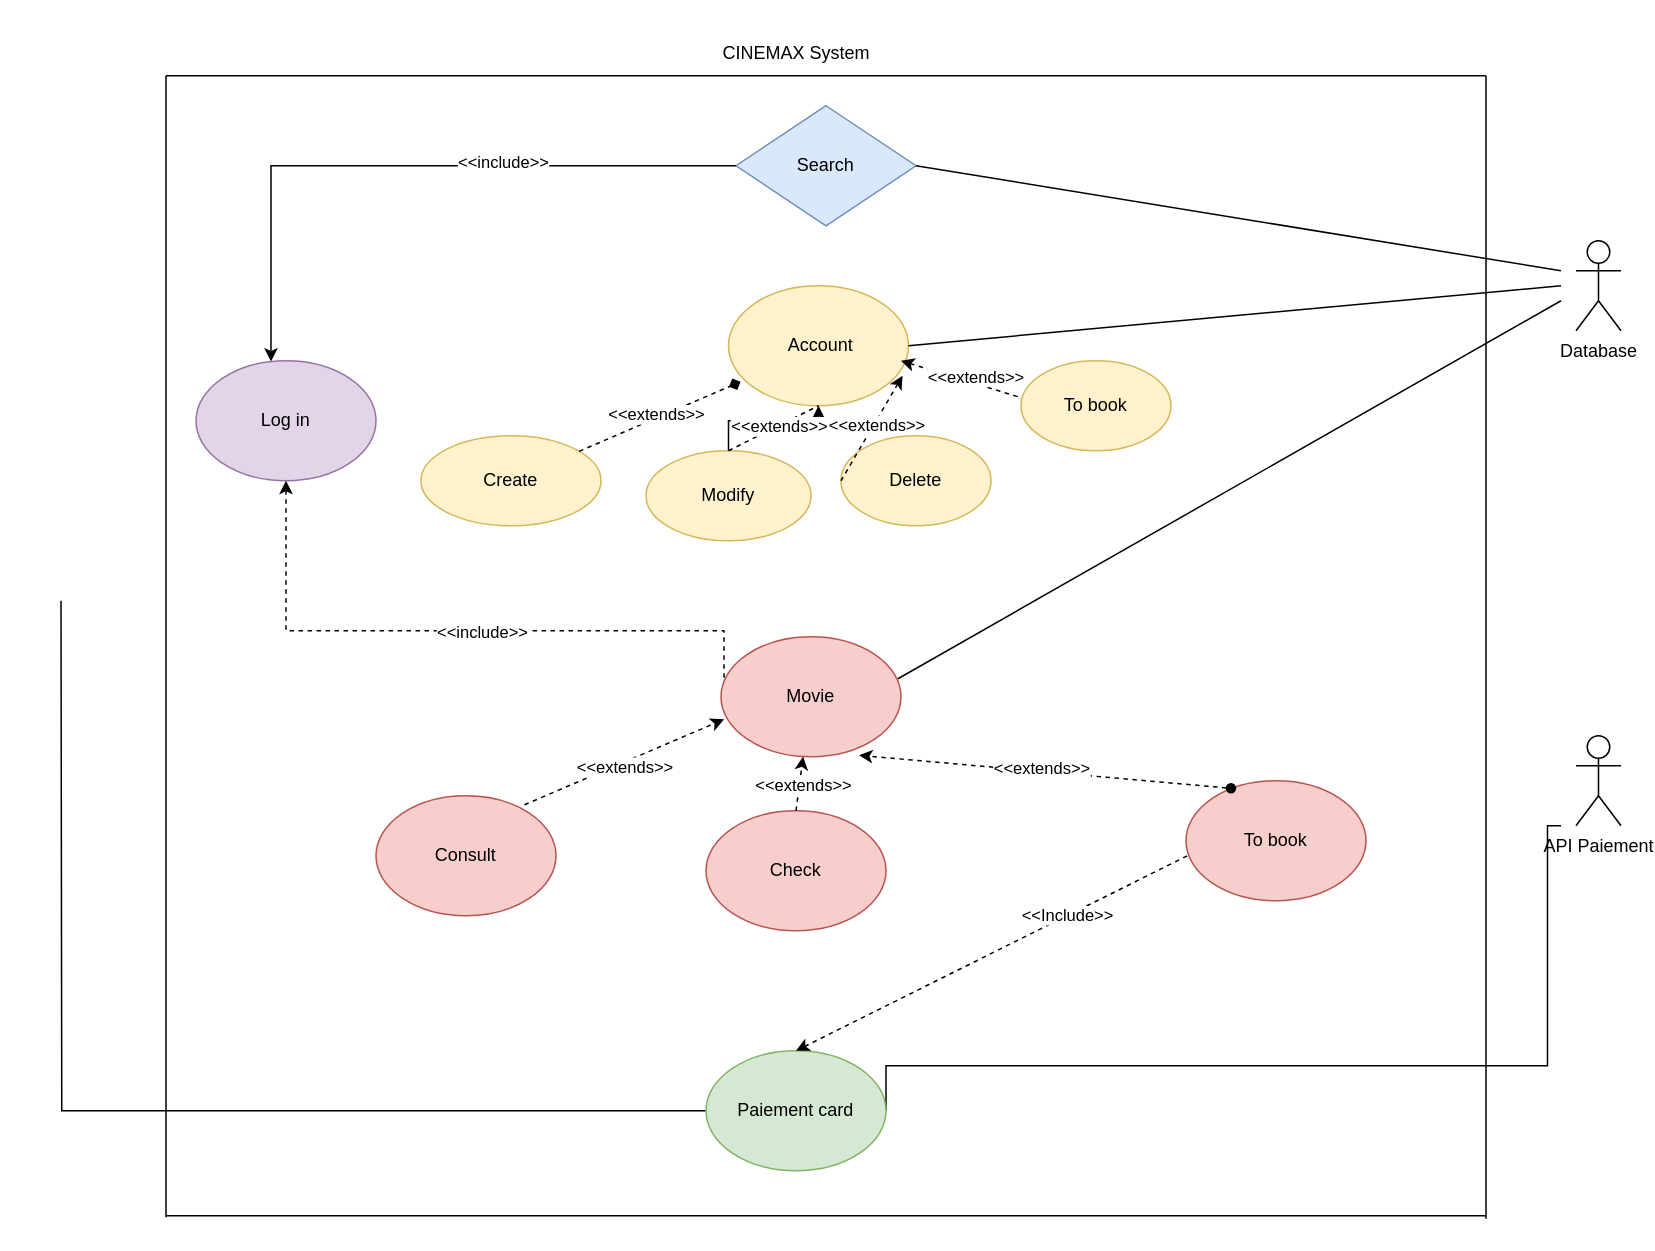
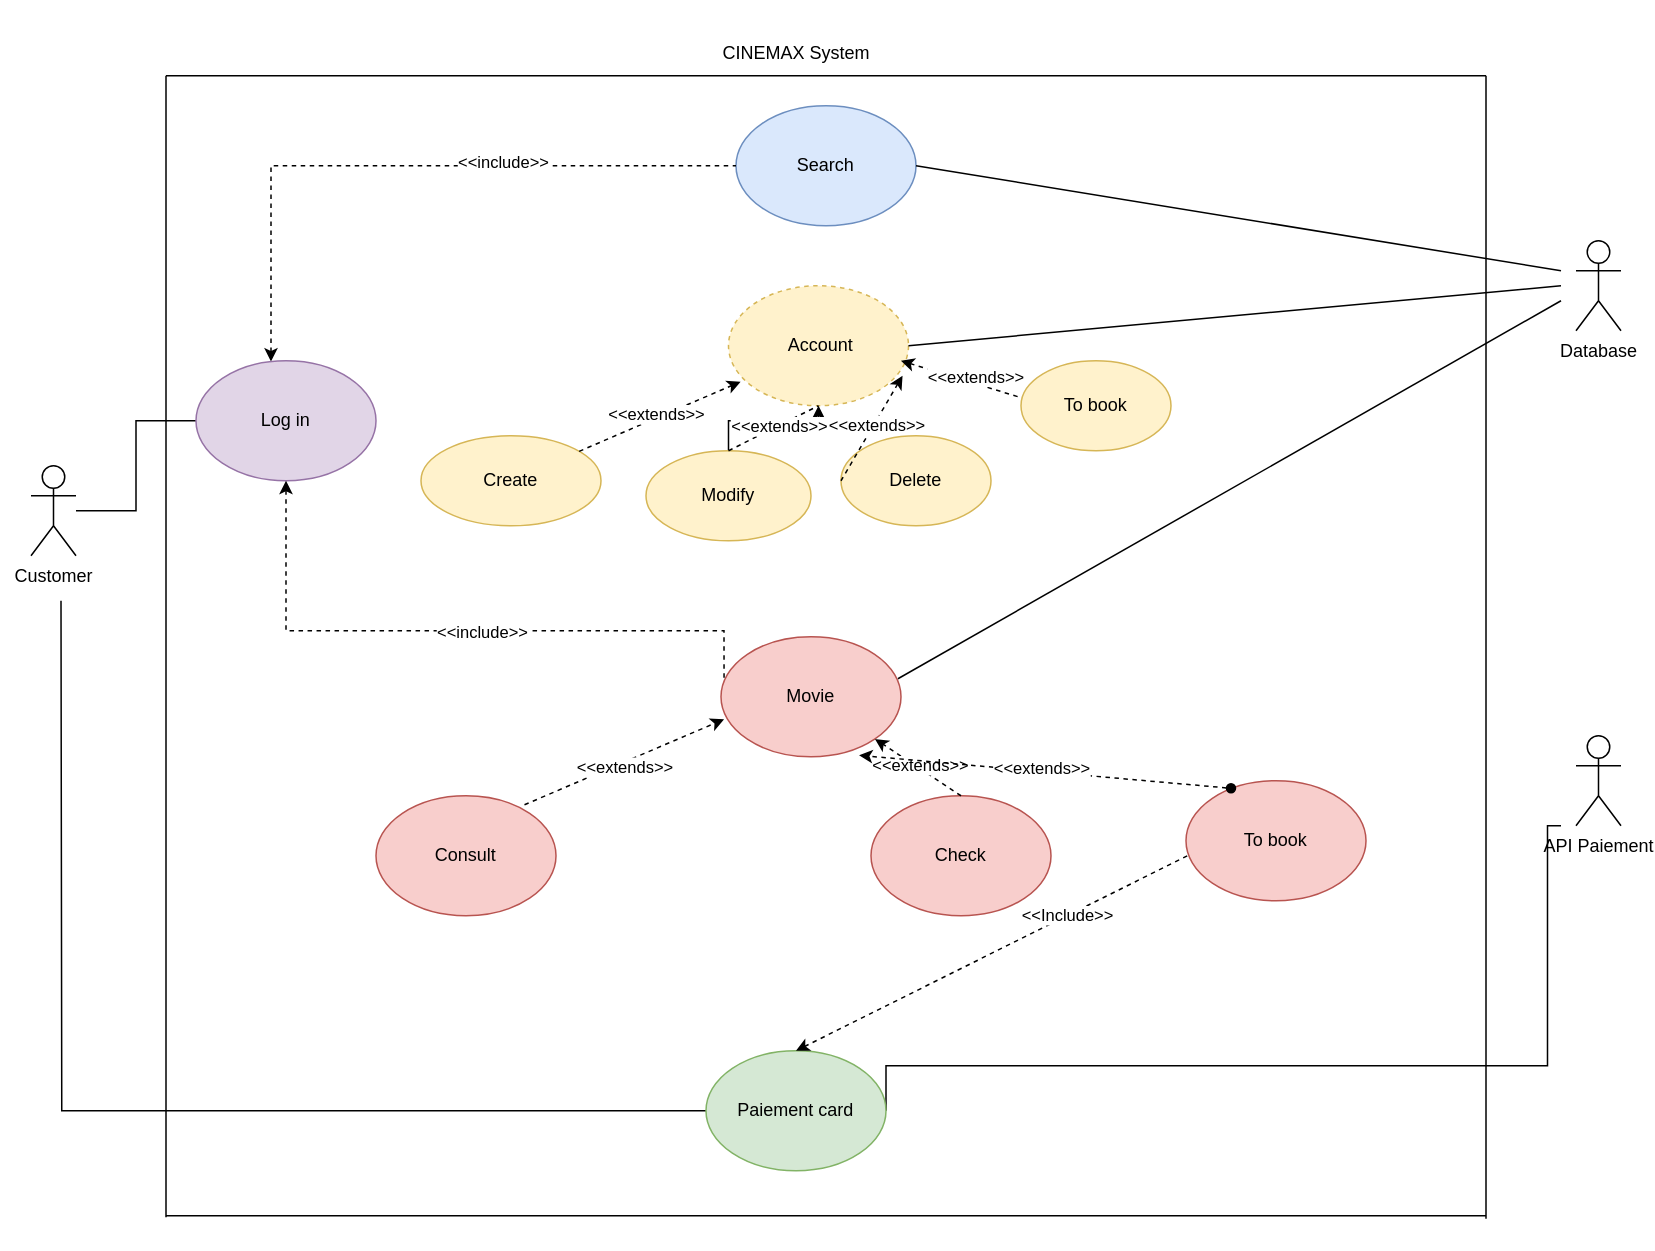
edge "Search" -> "Log in": style solid -> dashed
node "Search": shape diamond -> ellipse
node "Account": style solid -> dashed
edge "Create" -> "Account": arrowhead diamond -> classic
edge "Log in" -- "Customer": added
node "Customer": added
node "Check": moved (796, 871) -> (961, 856)
